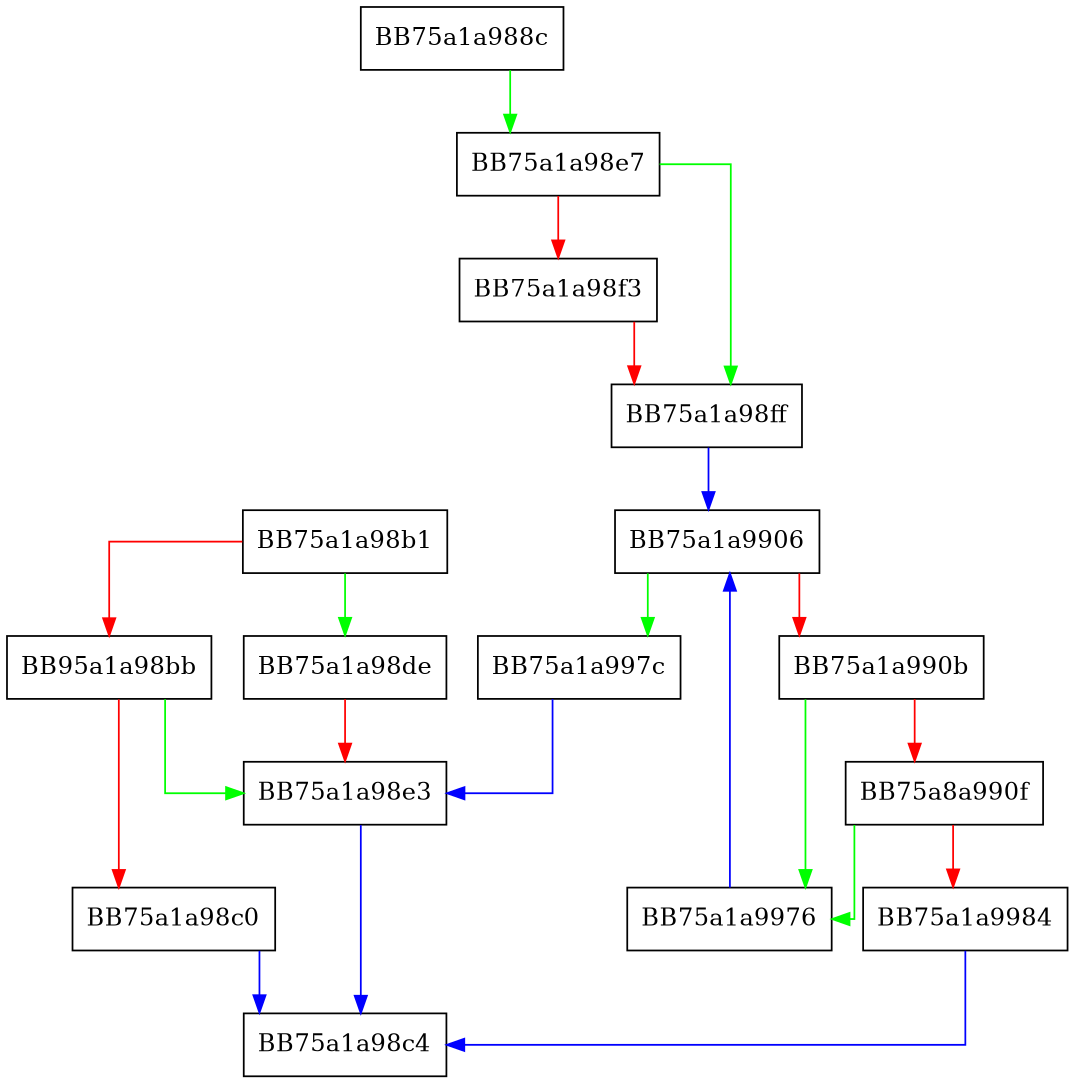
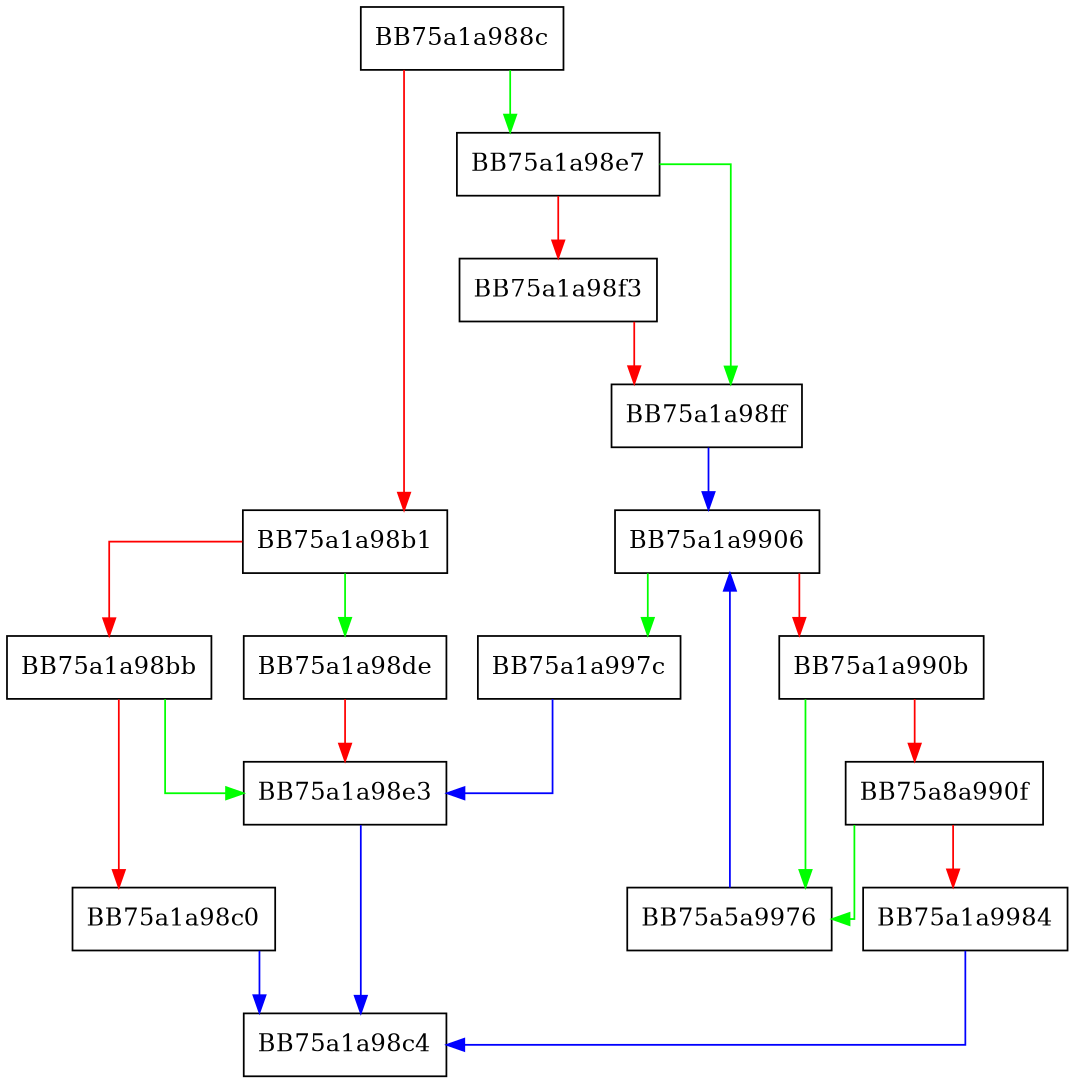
edge "BB75a1a988c" -> "BB75a1a98b1": added
node "BB95a1a98bb": label "BB95a1a98bb" -> "BB75a1a98bb"
node "BB75a1a9976": label "BB75a1a9976" -> "BB75a5a9976"
